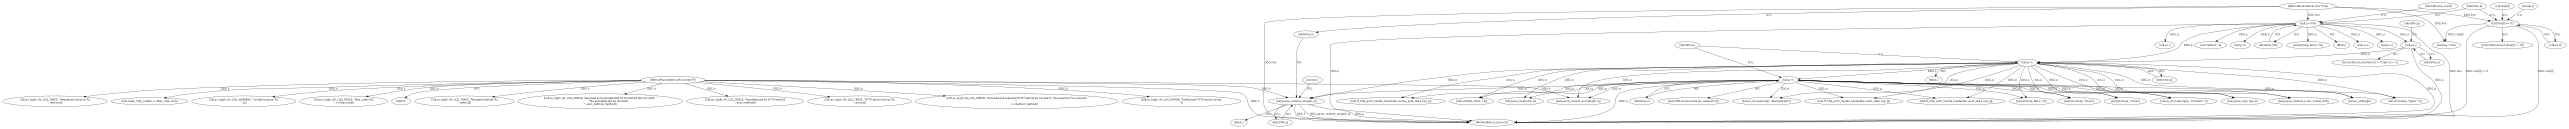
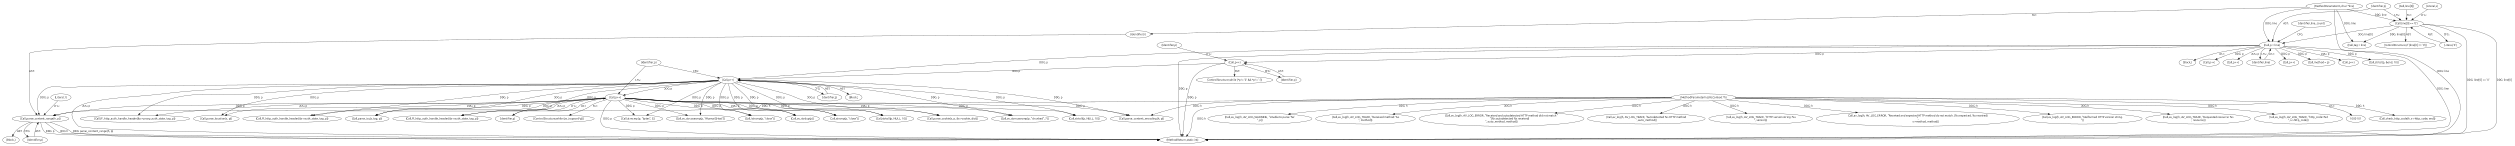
edge "(Call,line[0] == '0')" -> "(Call,p = line)": added, label "DDG: line[0]"
